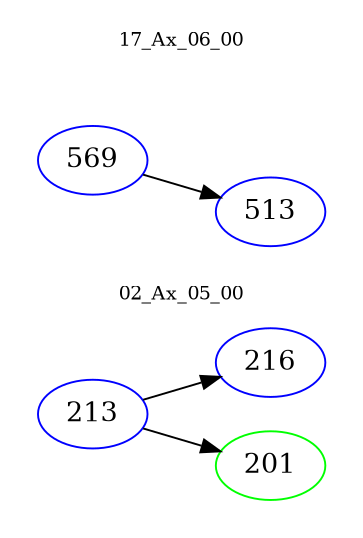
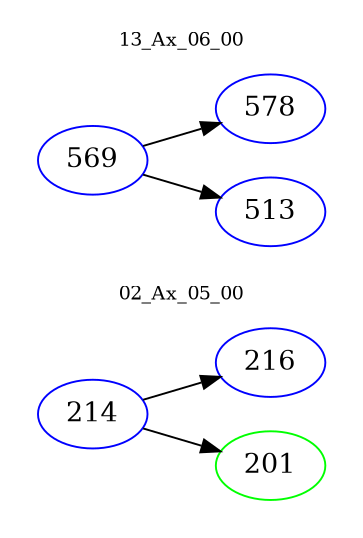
cluster "17_Ax_06_00": label "17_Ax_06_00" -> "13_Ax_06_00"
node "578": added
node "213": label "213" -> "214"
